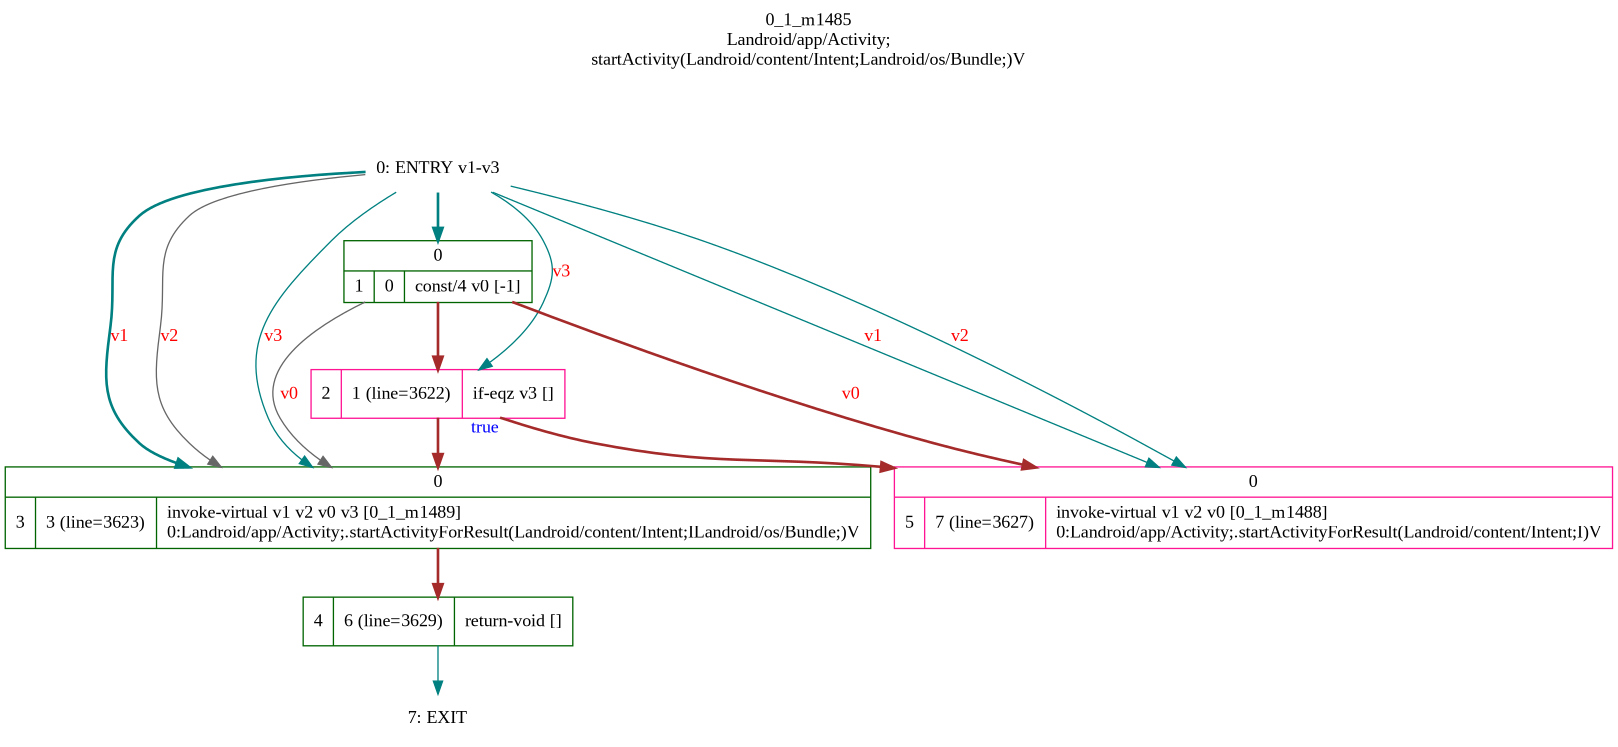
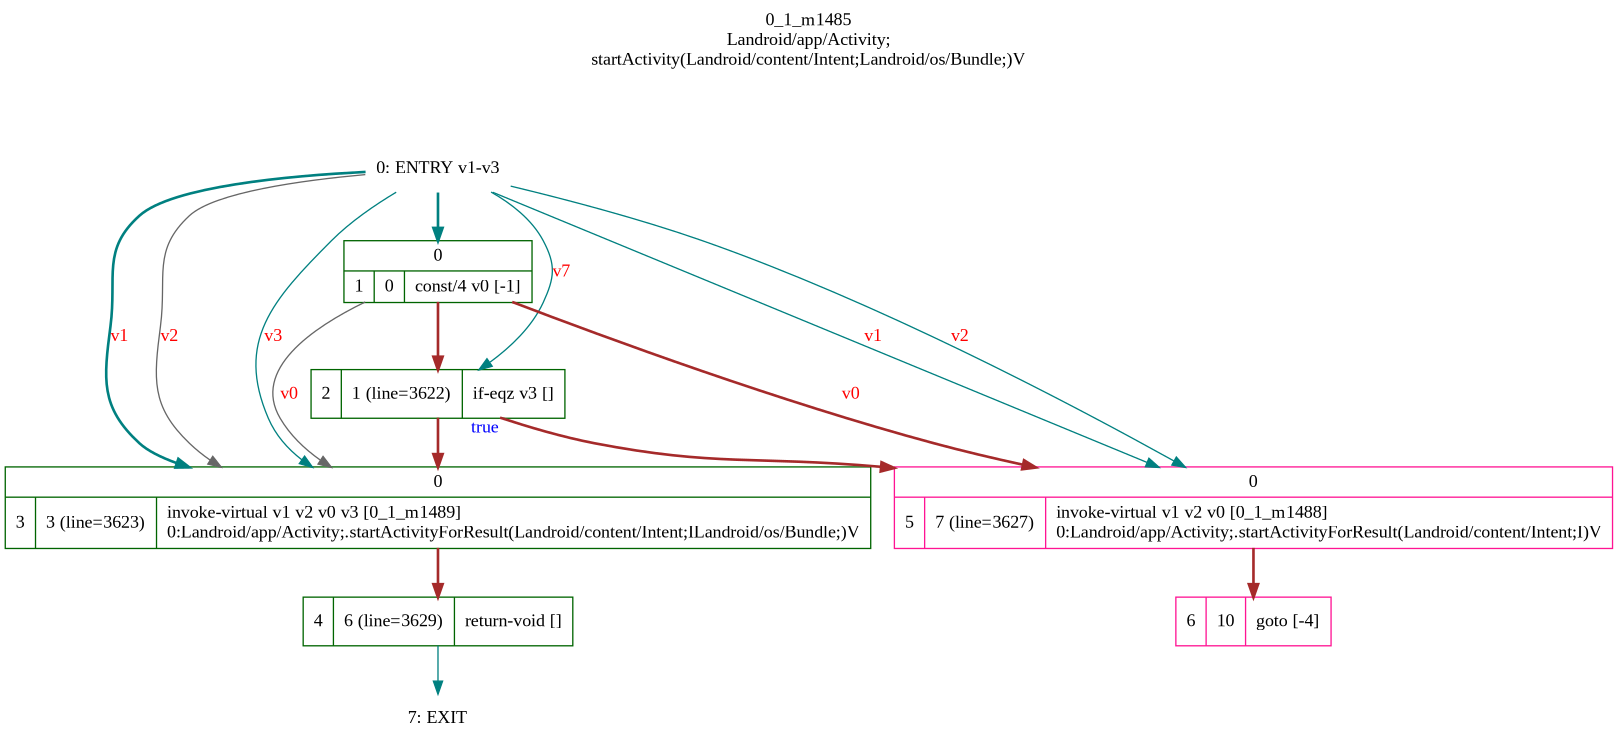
edge "0: ENTRY v1-v3" -> "2": label "v3" -> "v7"
node "2": color deeppink -> darkgreen
node "6": added
